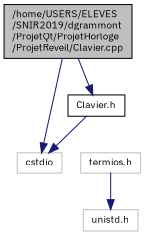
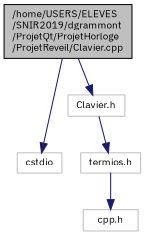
node "Clavier.h": color black -> grey75
edge "Clavier.h" -> "cstdio": now "Clavier.h" -> "termios.h"
node "unistd.h": label "unistd.h" -> "cpp.h"
